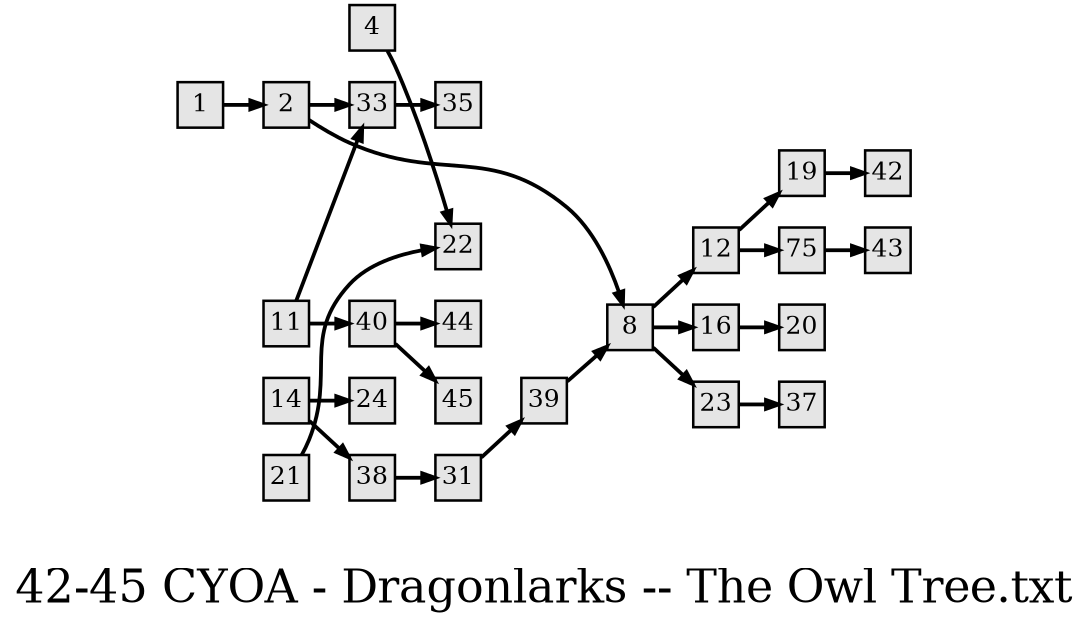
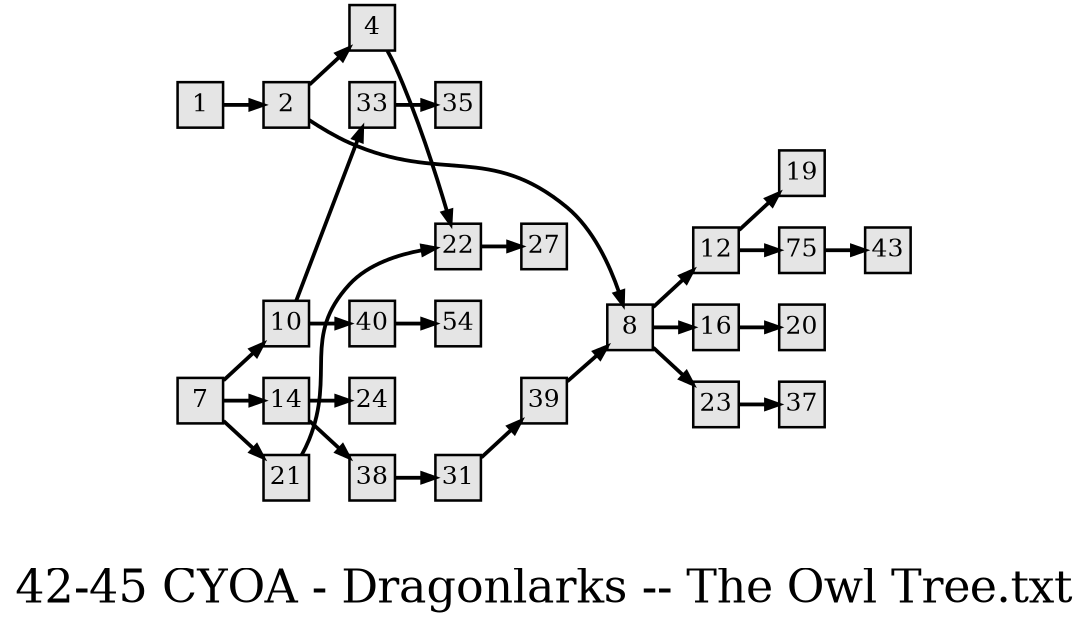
edge "2" -> "33": now "2" -> "4"
node "42": removed
node "27": added
node "11": label "11" -> "10"
node "44": label "44" -> "54"
node "7": added
node "45": removed
